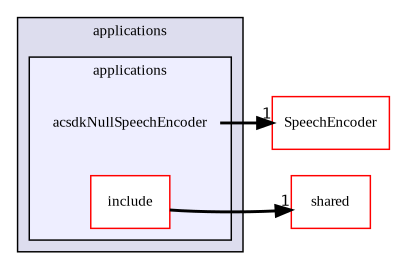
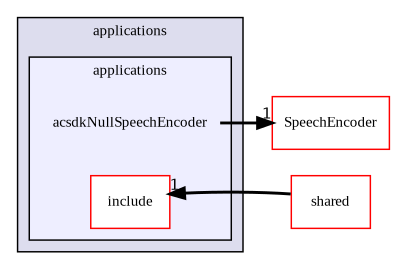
edge "include" -> "shared": reversed
